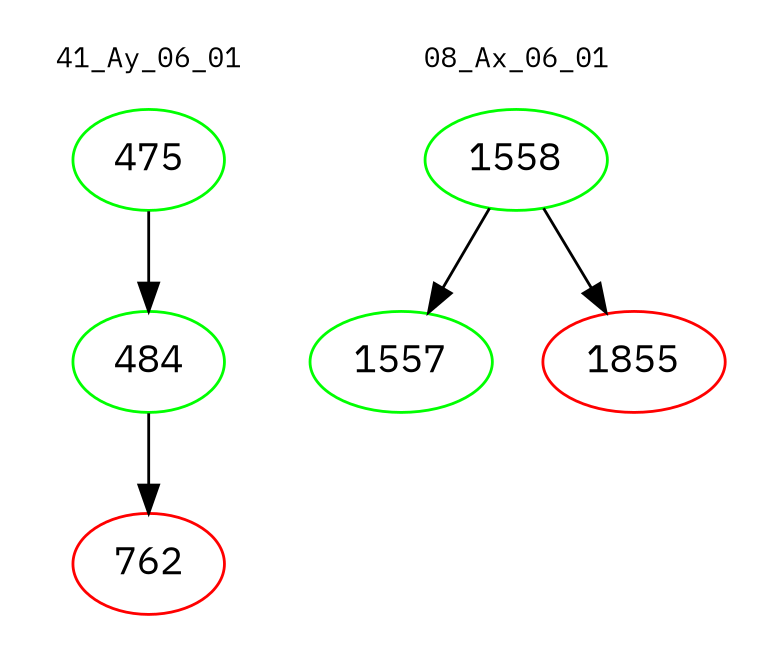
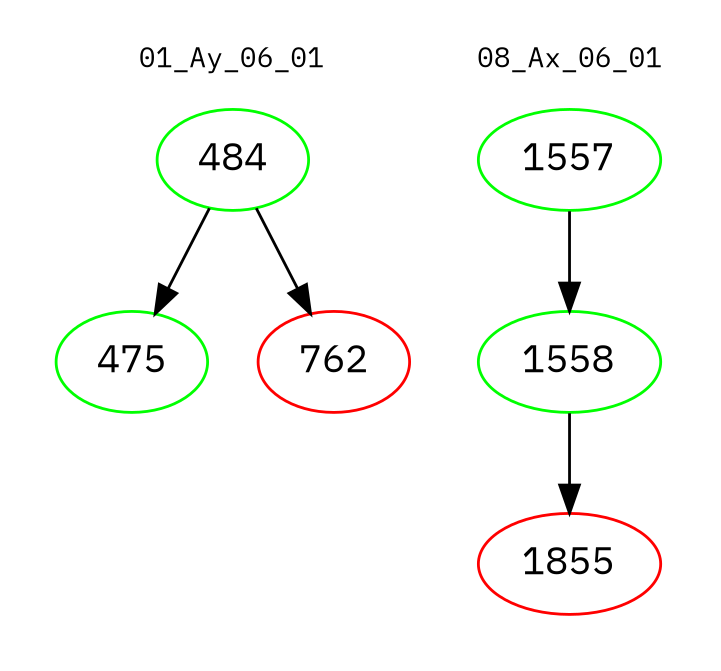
cluster "41_Ay_06_01": label "41_Ay_06_01" -> "01_Ay_06_01"
edge "475" -> "484": reversed
edge "1558" -> "1557": reversed
